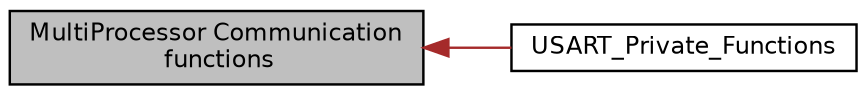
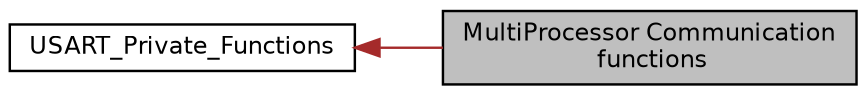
edge "USART_Private_Functions" -> "MultiProcessor Communication functions": reversed
